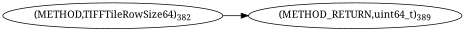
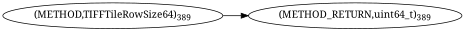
node "(METHOD,TIFFTileRowSize64)": text "382" -> "389"
